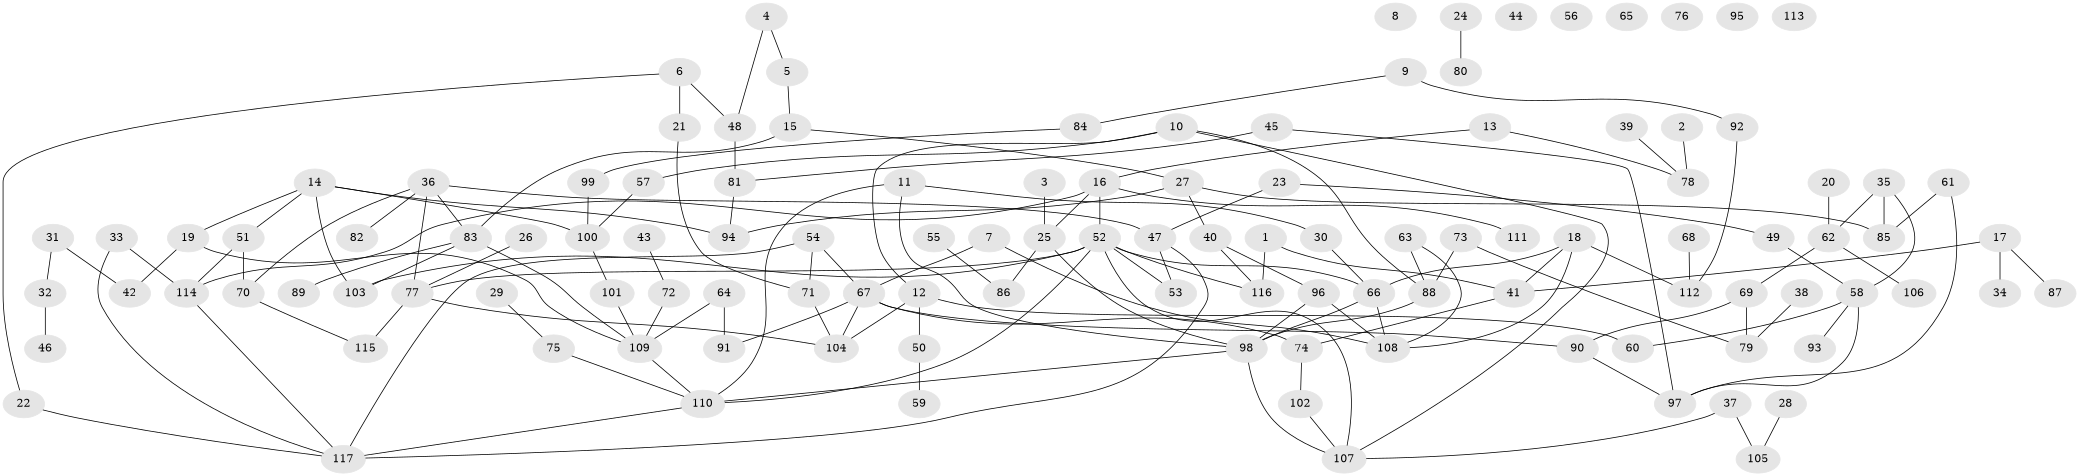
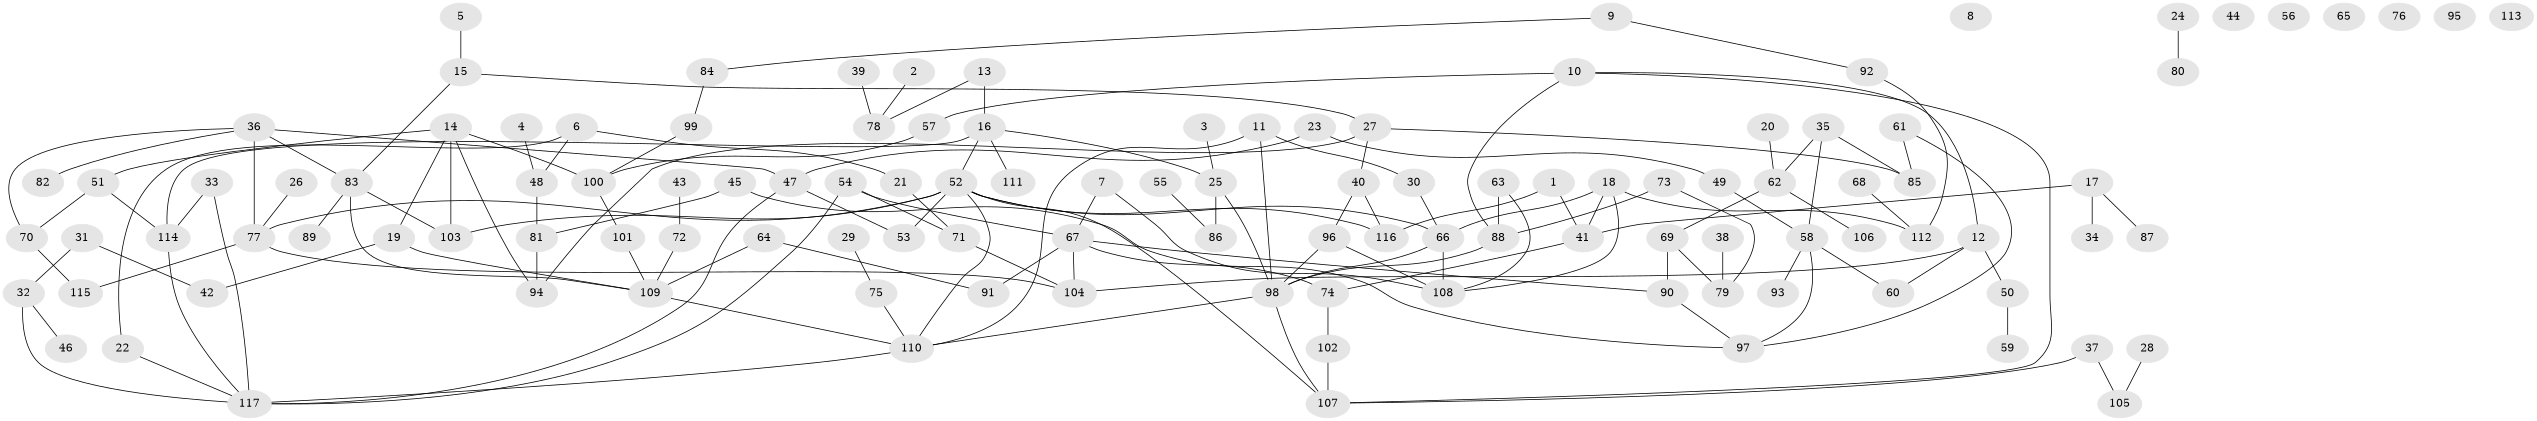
edge "4" -- "5": removed
edge "32" -- "117": added
